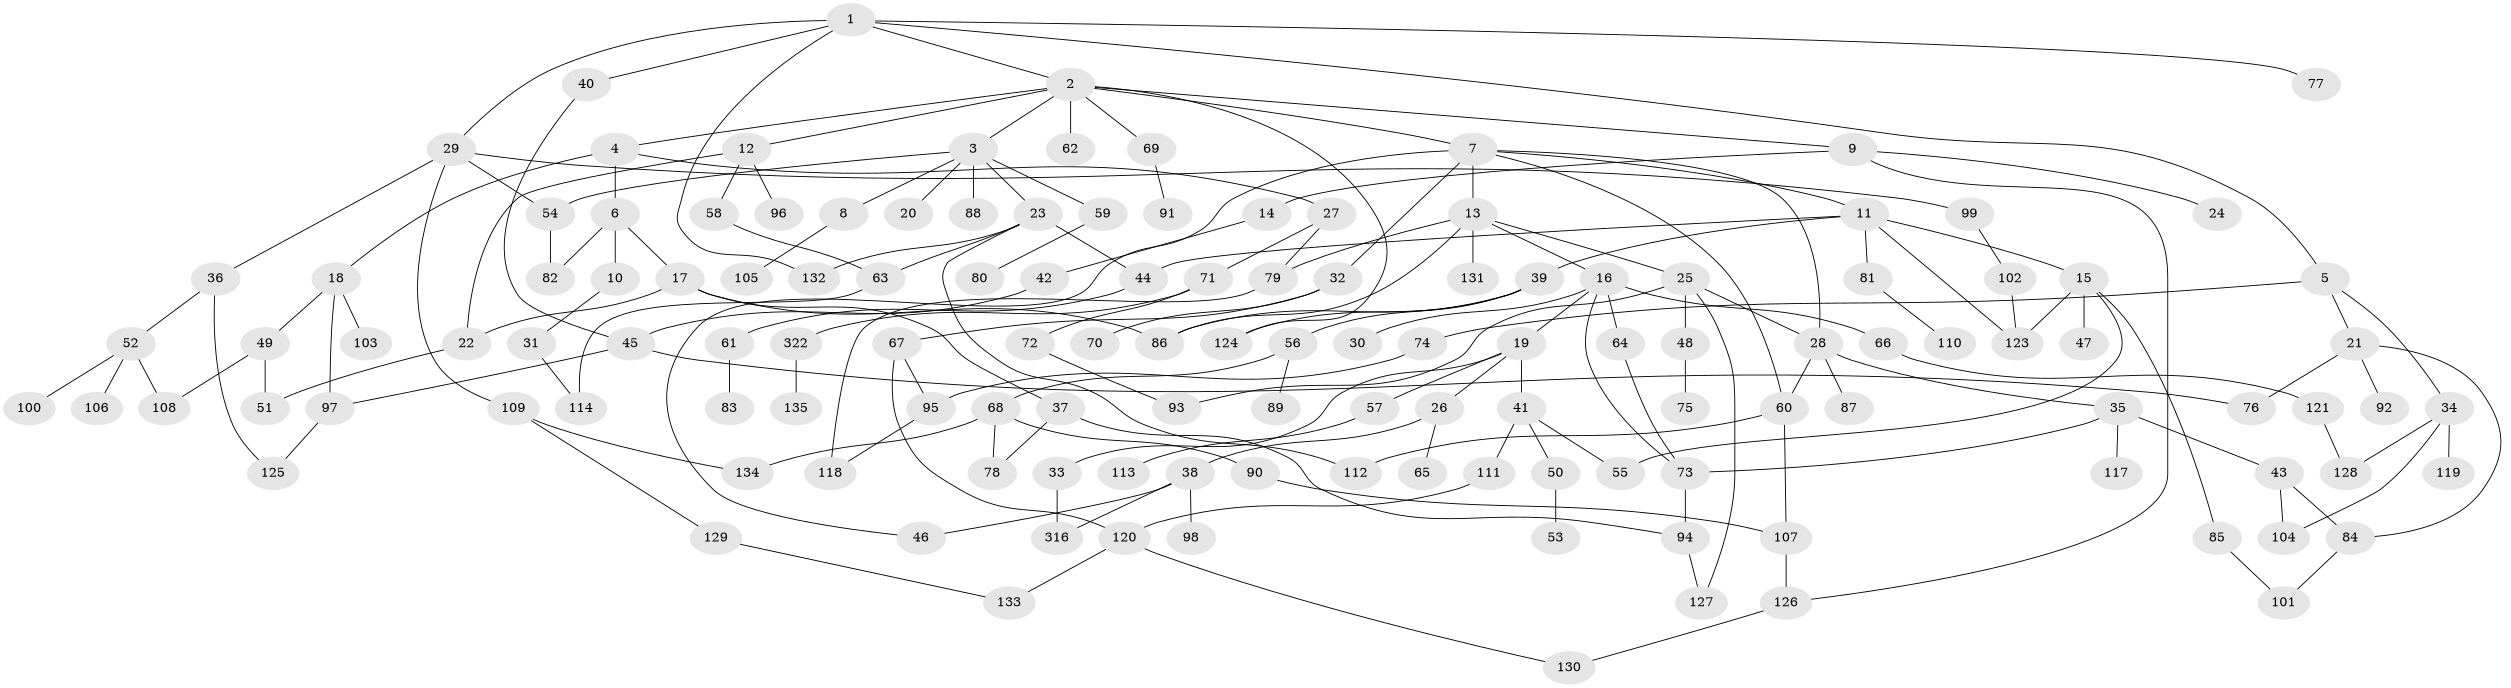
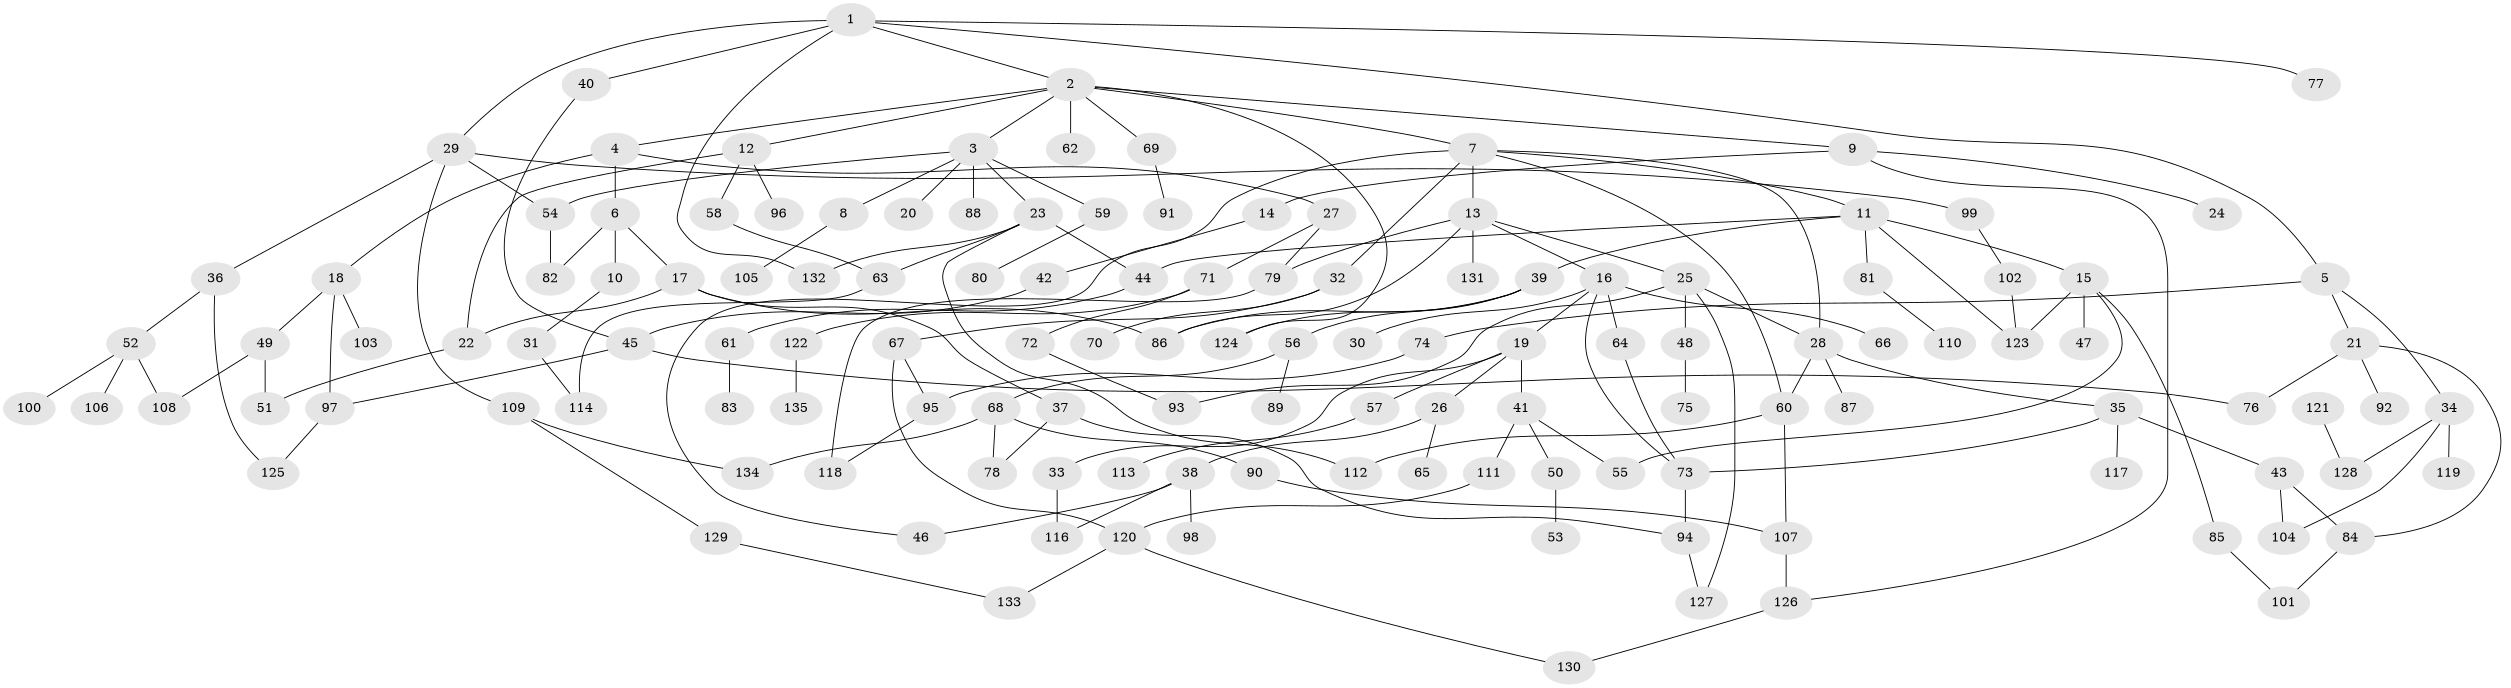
node "322": label "322" -> "122"
edge "66" -- "121": removed
node "316": label "316" -> "116"
